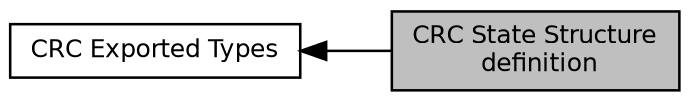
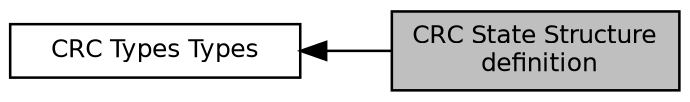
node "CRC Exported Types": label "CRC Exported Types" -> "CRC Types Types"
